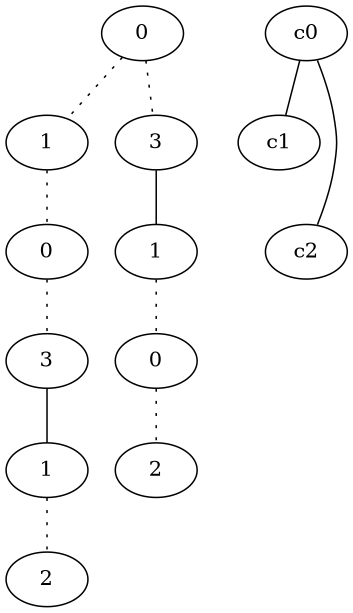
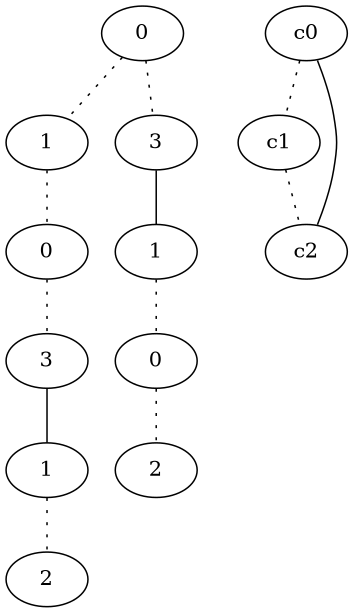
edge "c0" -- "c1": style solid -> dotted
edge "c1" -- "c2": added
